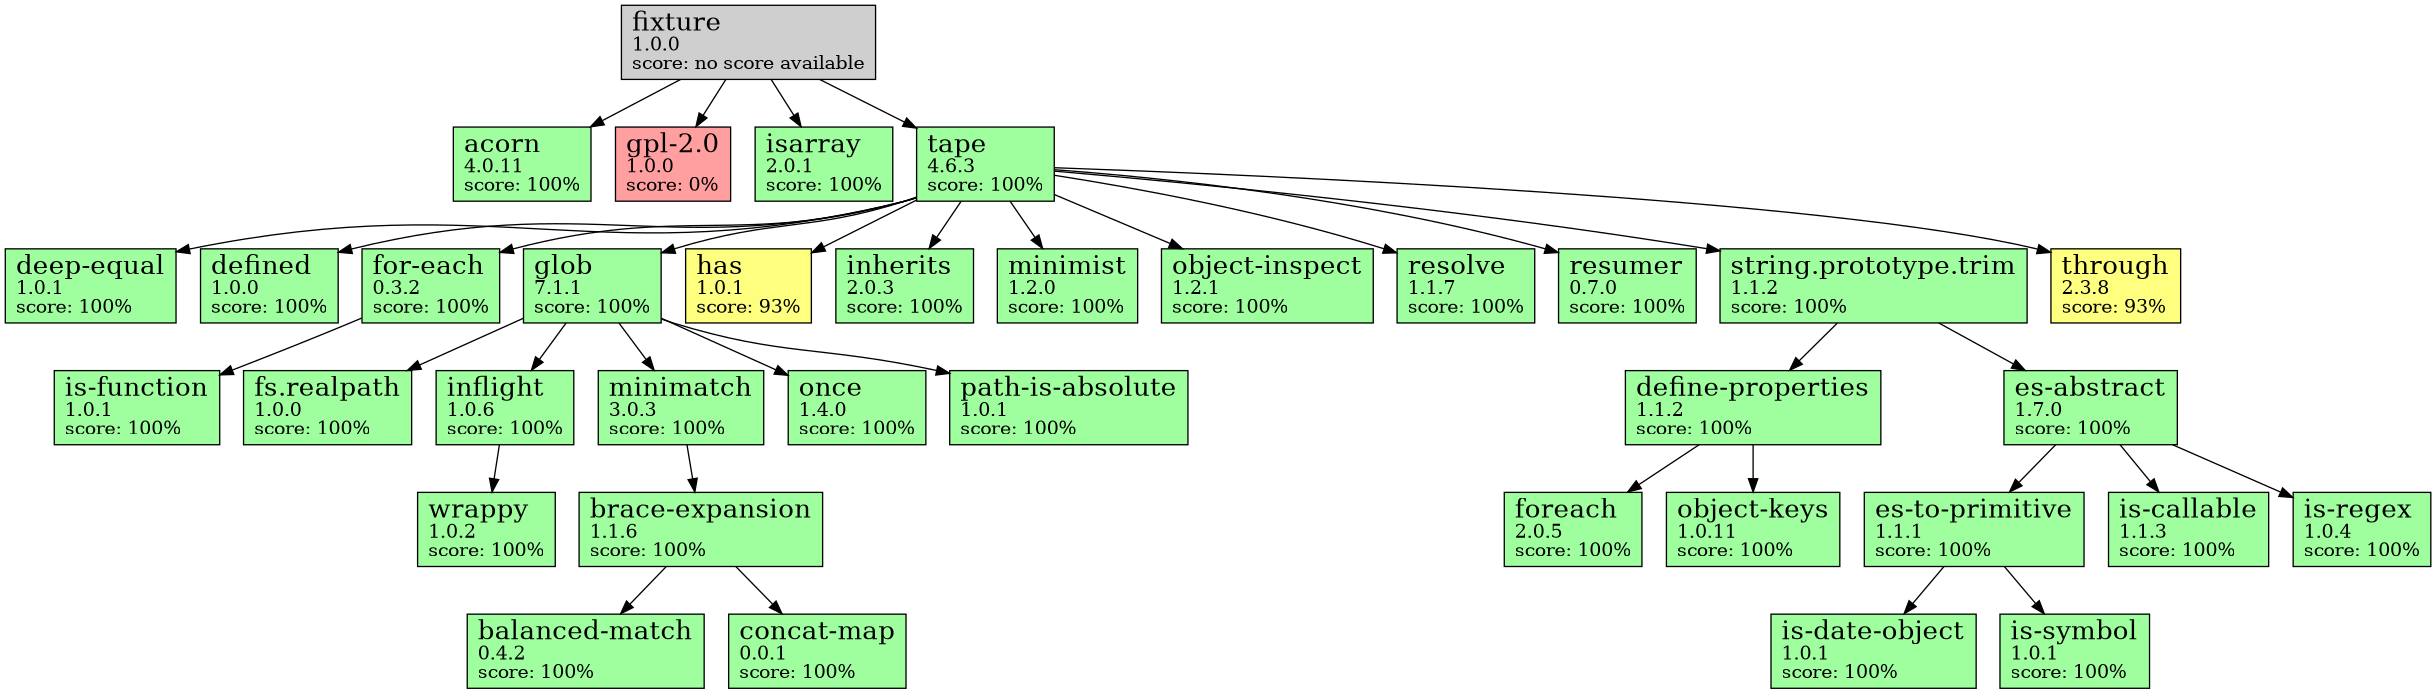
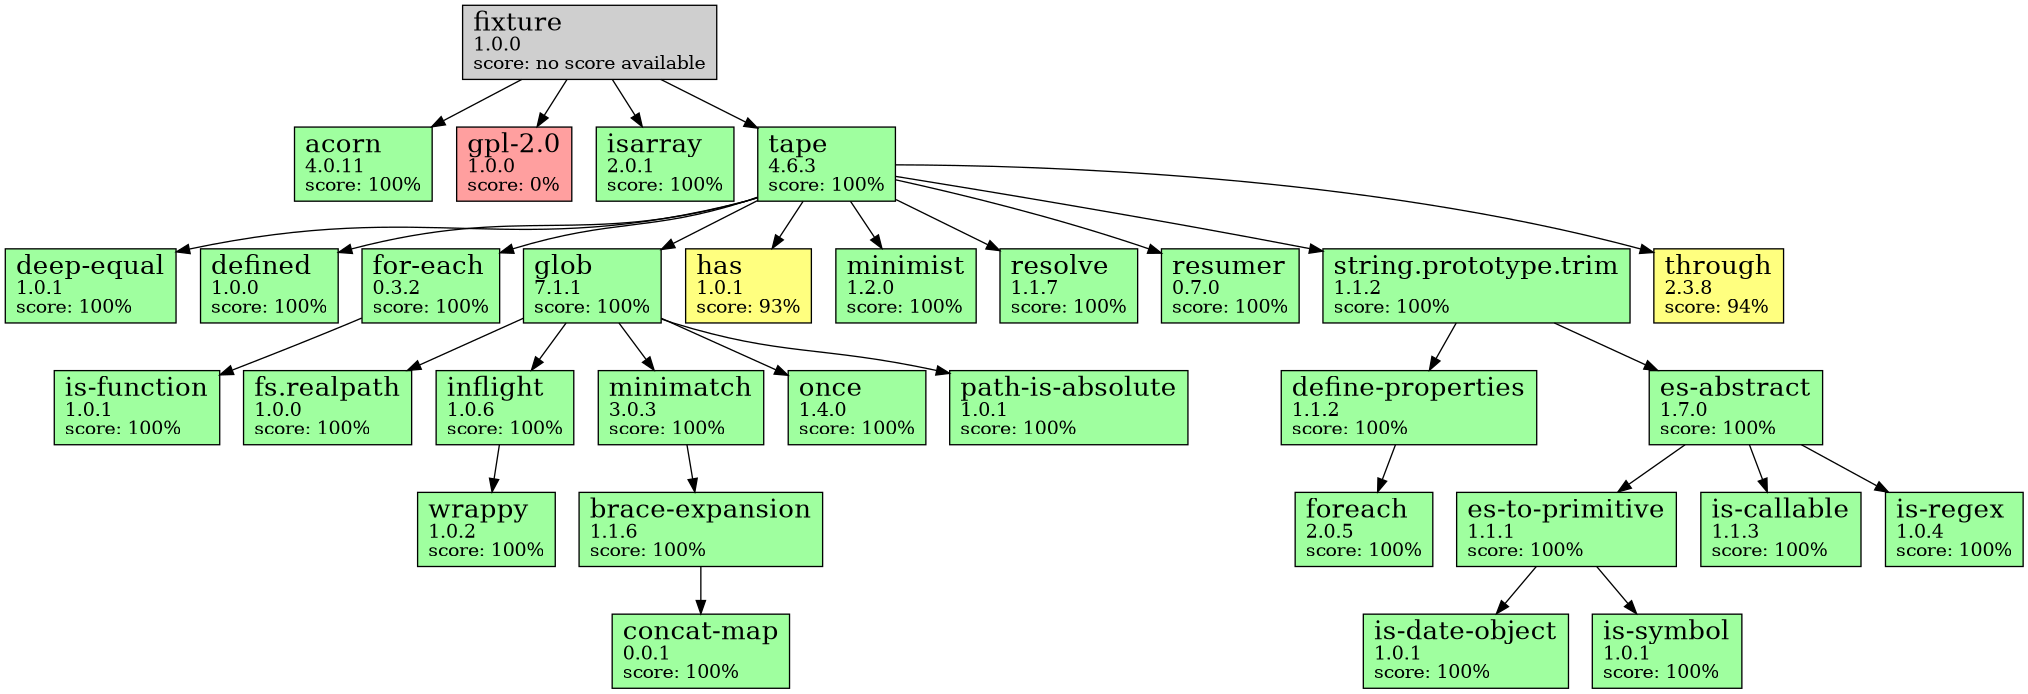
node "inherits": removed
node "object-inspect": removed
node "through": text "score: 93%" -> "score: 94%"
node "object-keys": removed
node "balanced-match": removed
